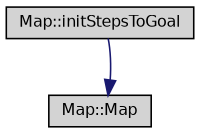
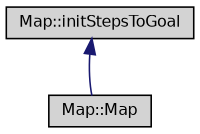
edge "Map::initStepsToGoal" -> "Map::Map": reversed
